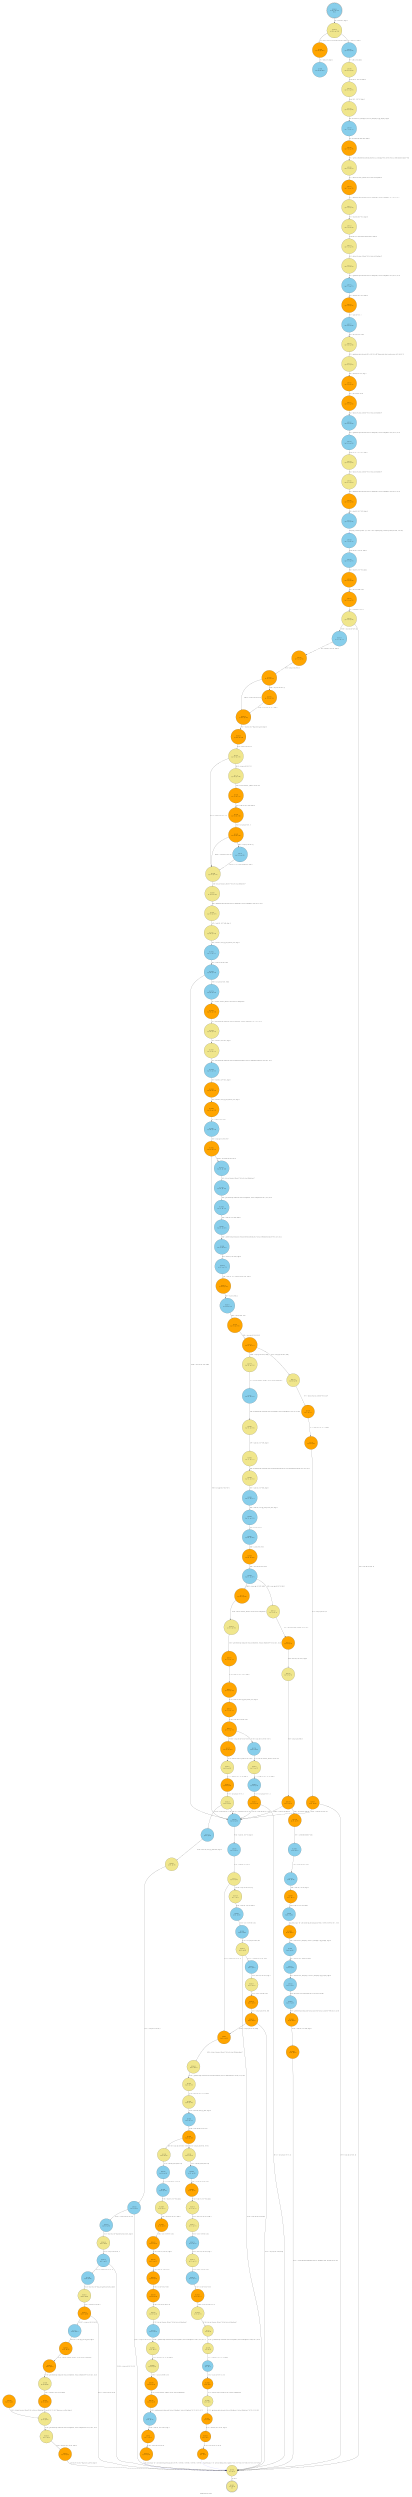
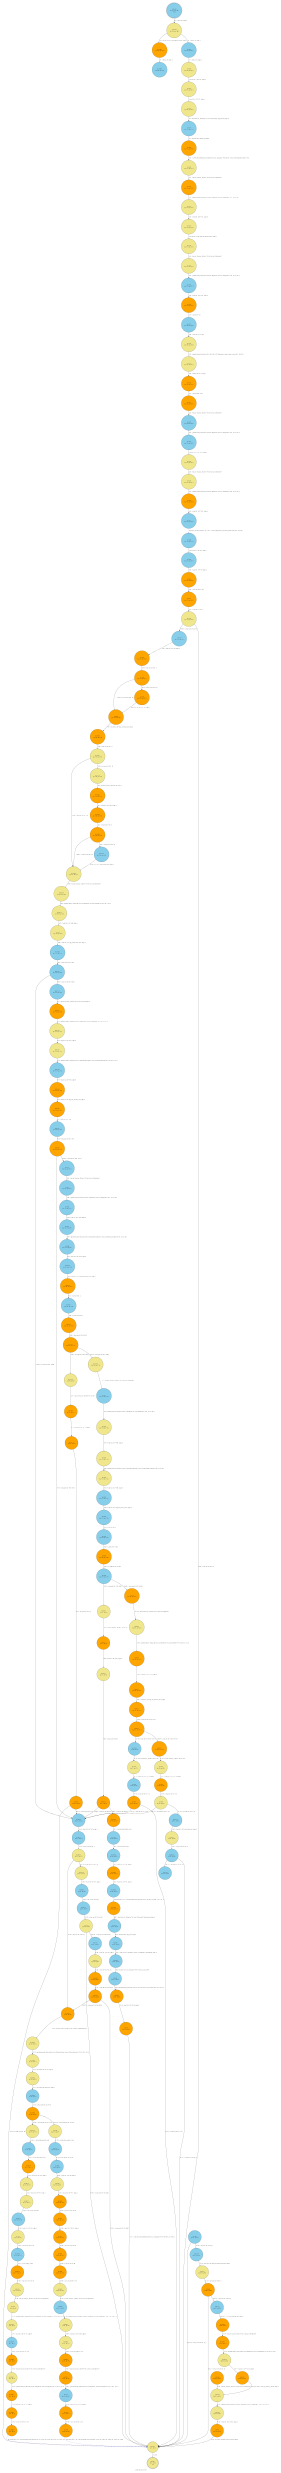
node "N25628 (rp:92, ep:92)": removed
